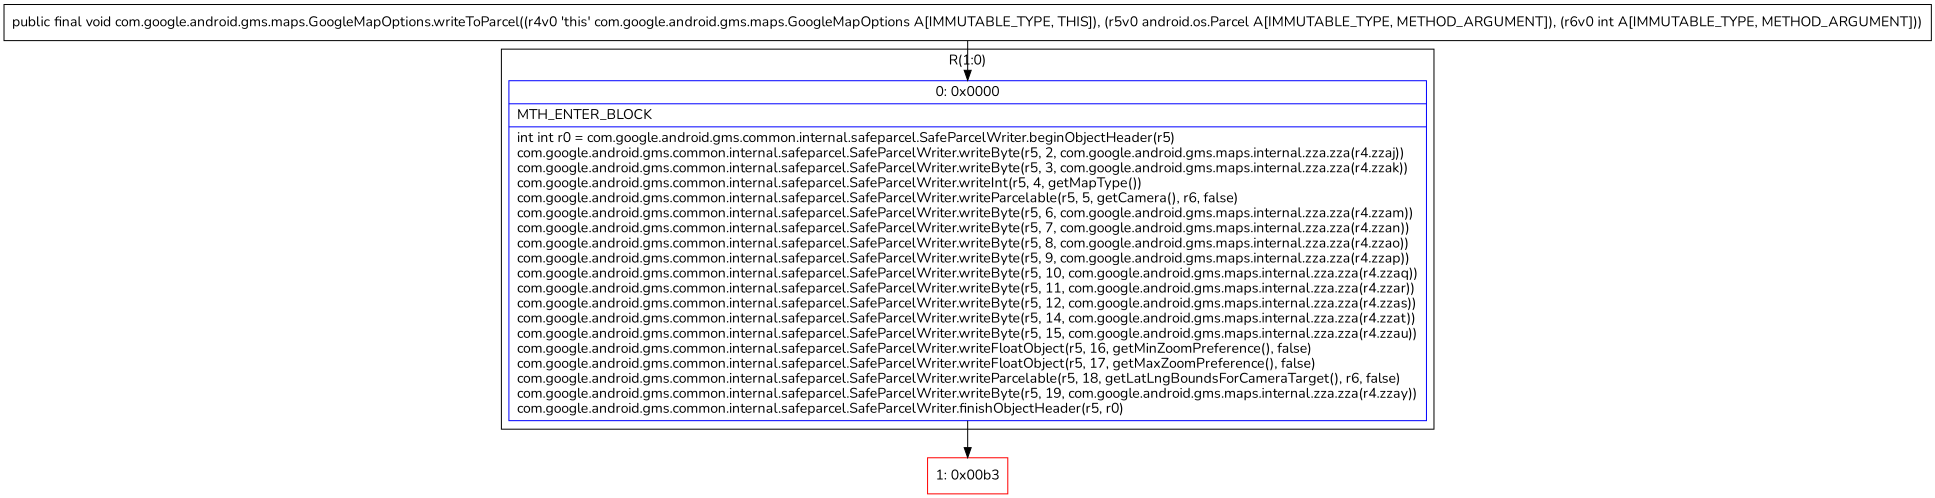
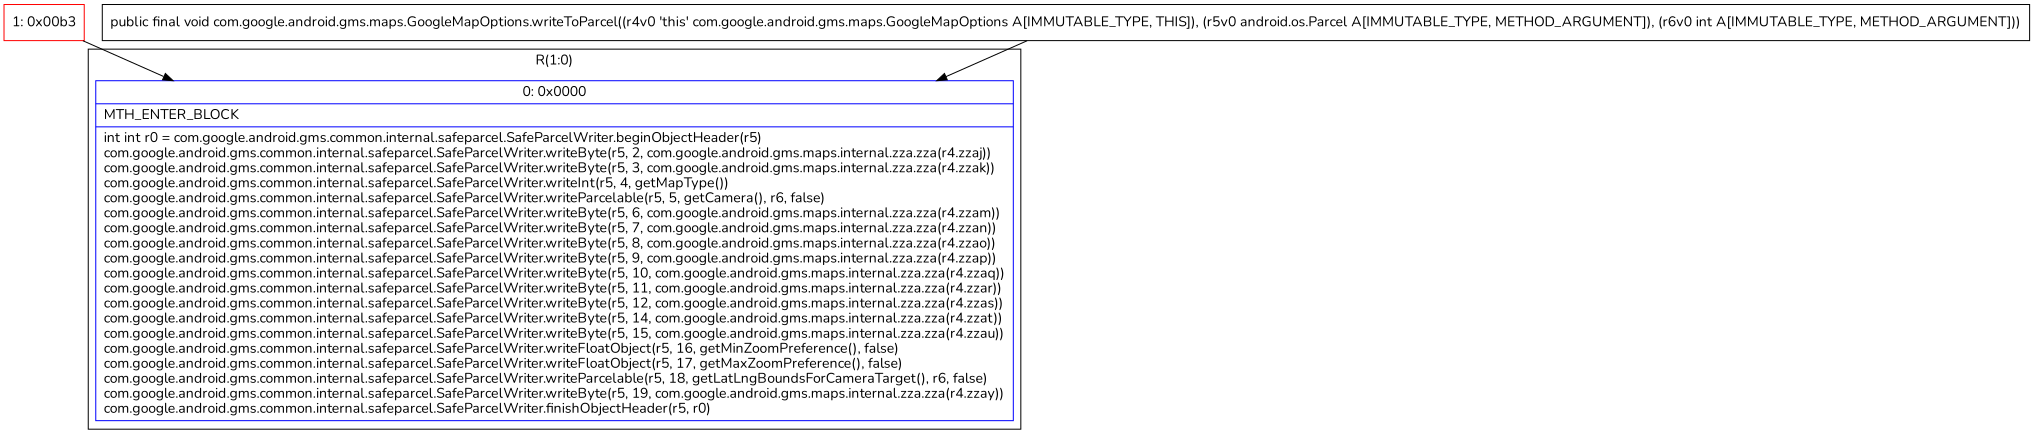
edge "0: 0x0000" -> "1: 0x00b3": reversed
